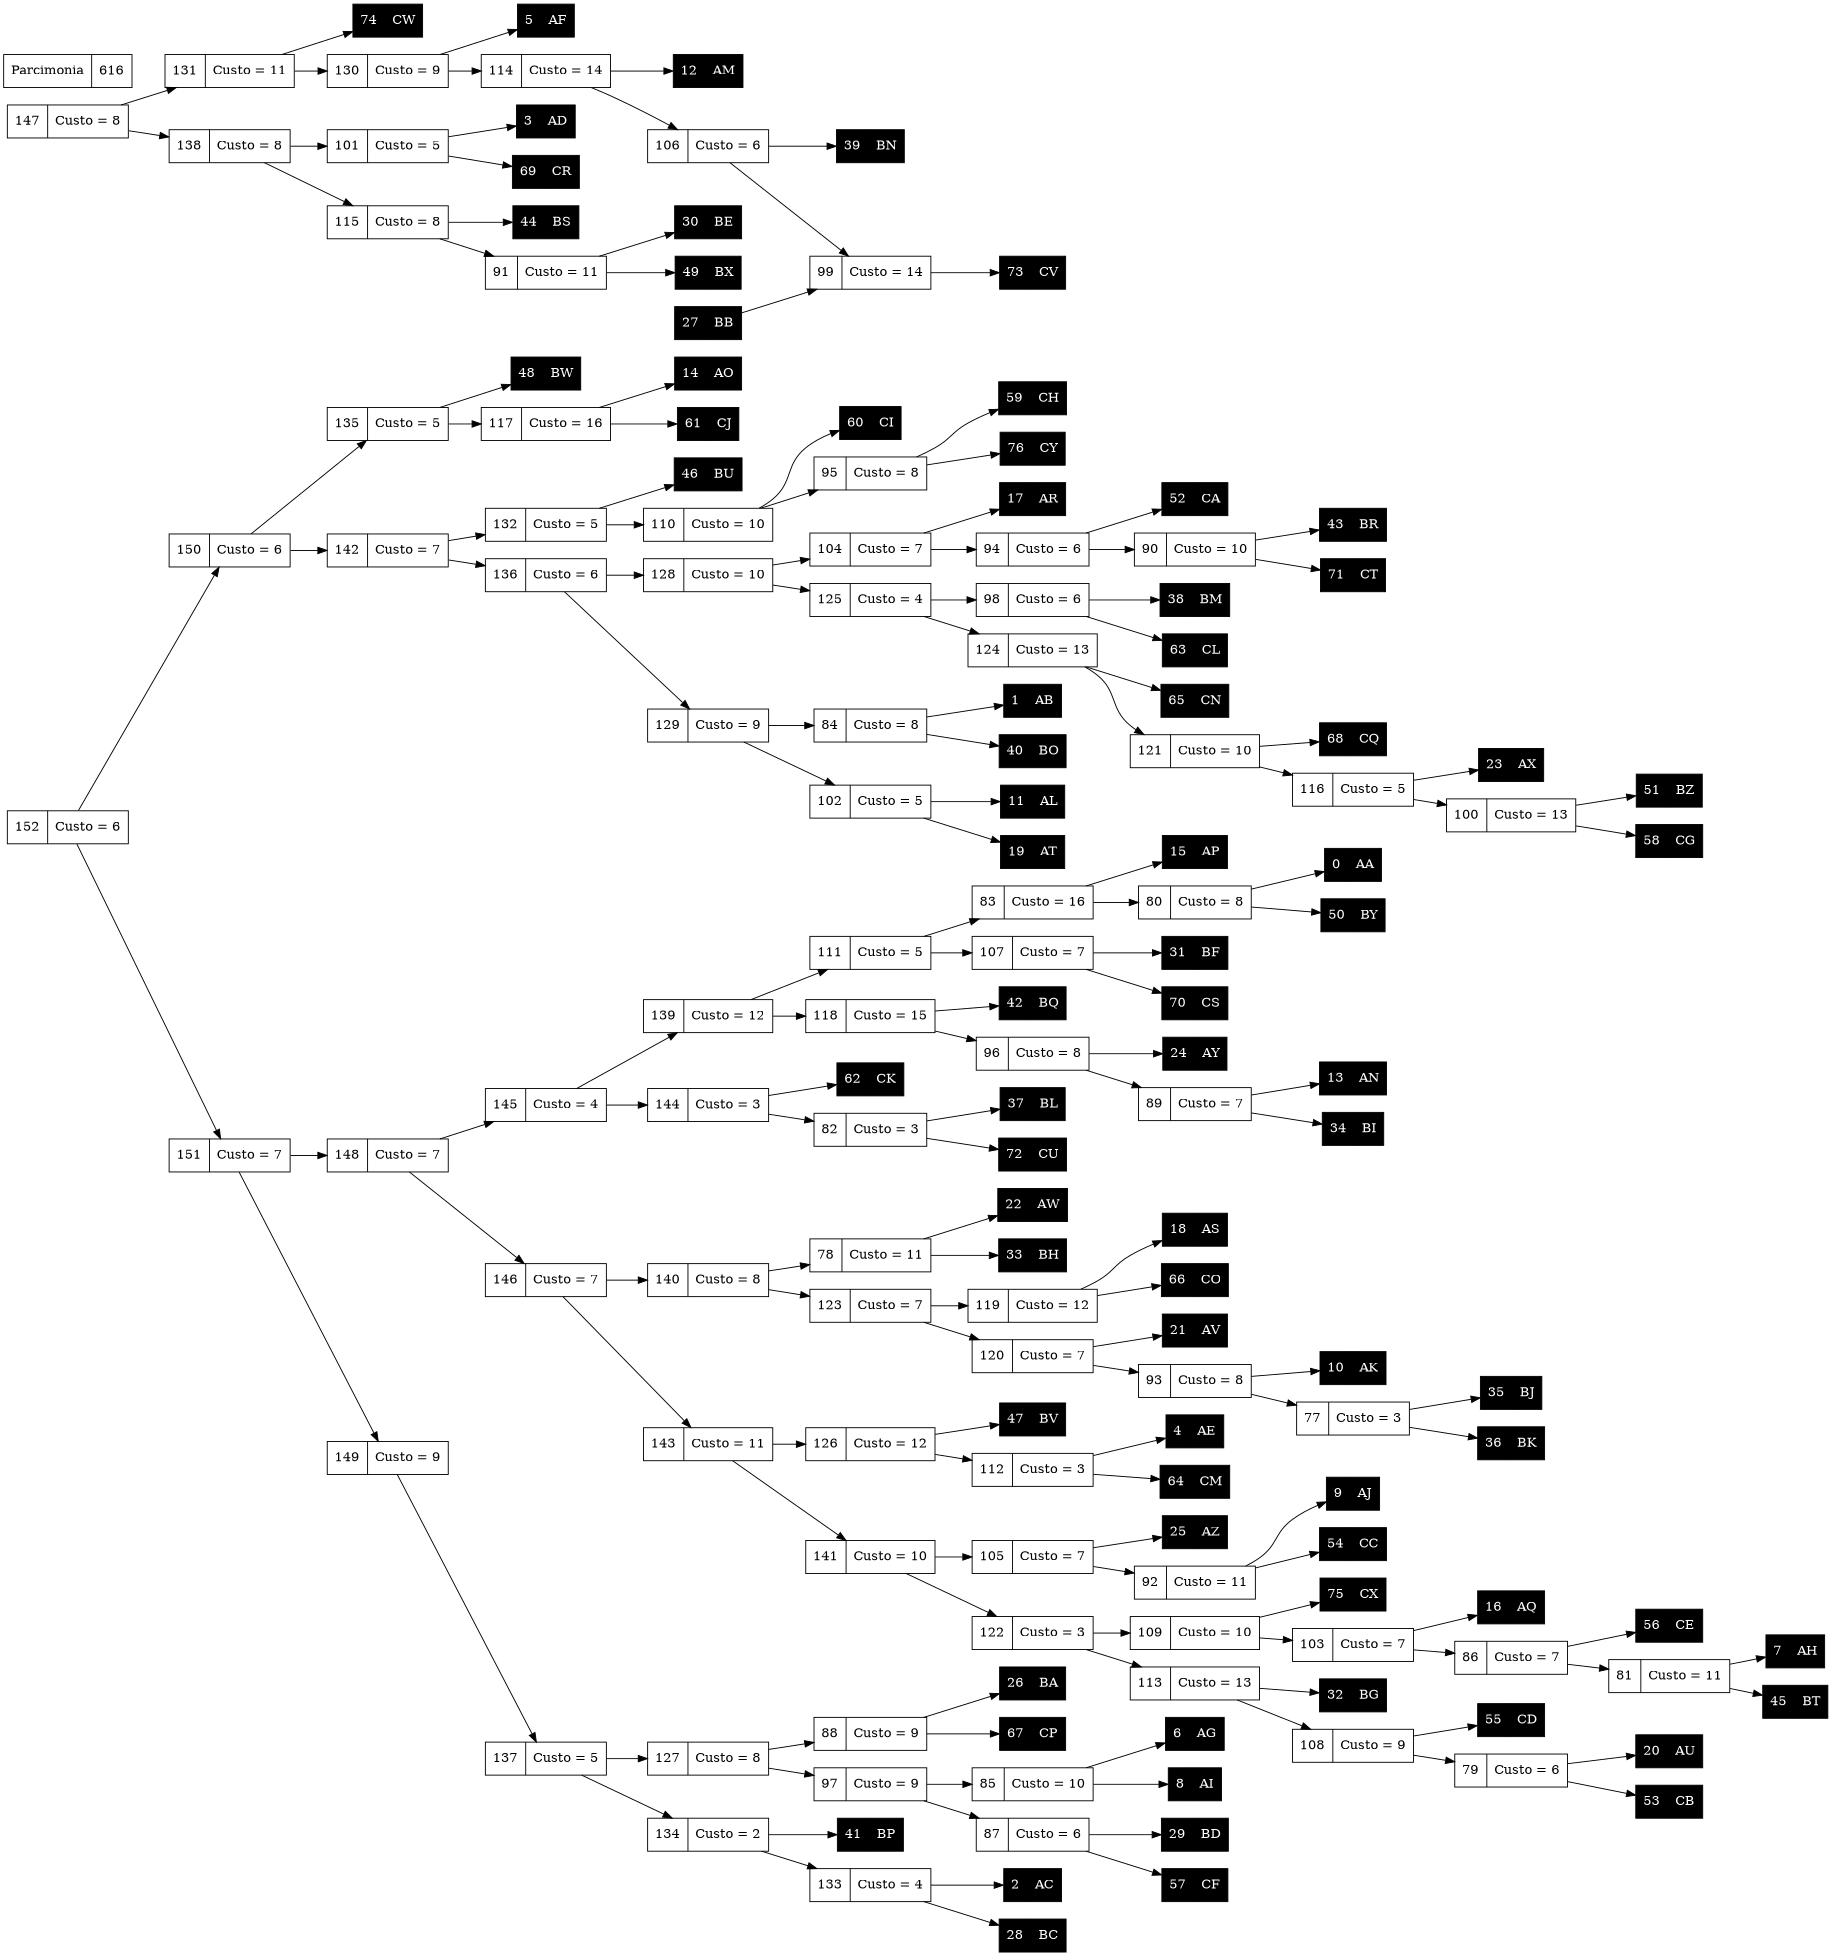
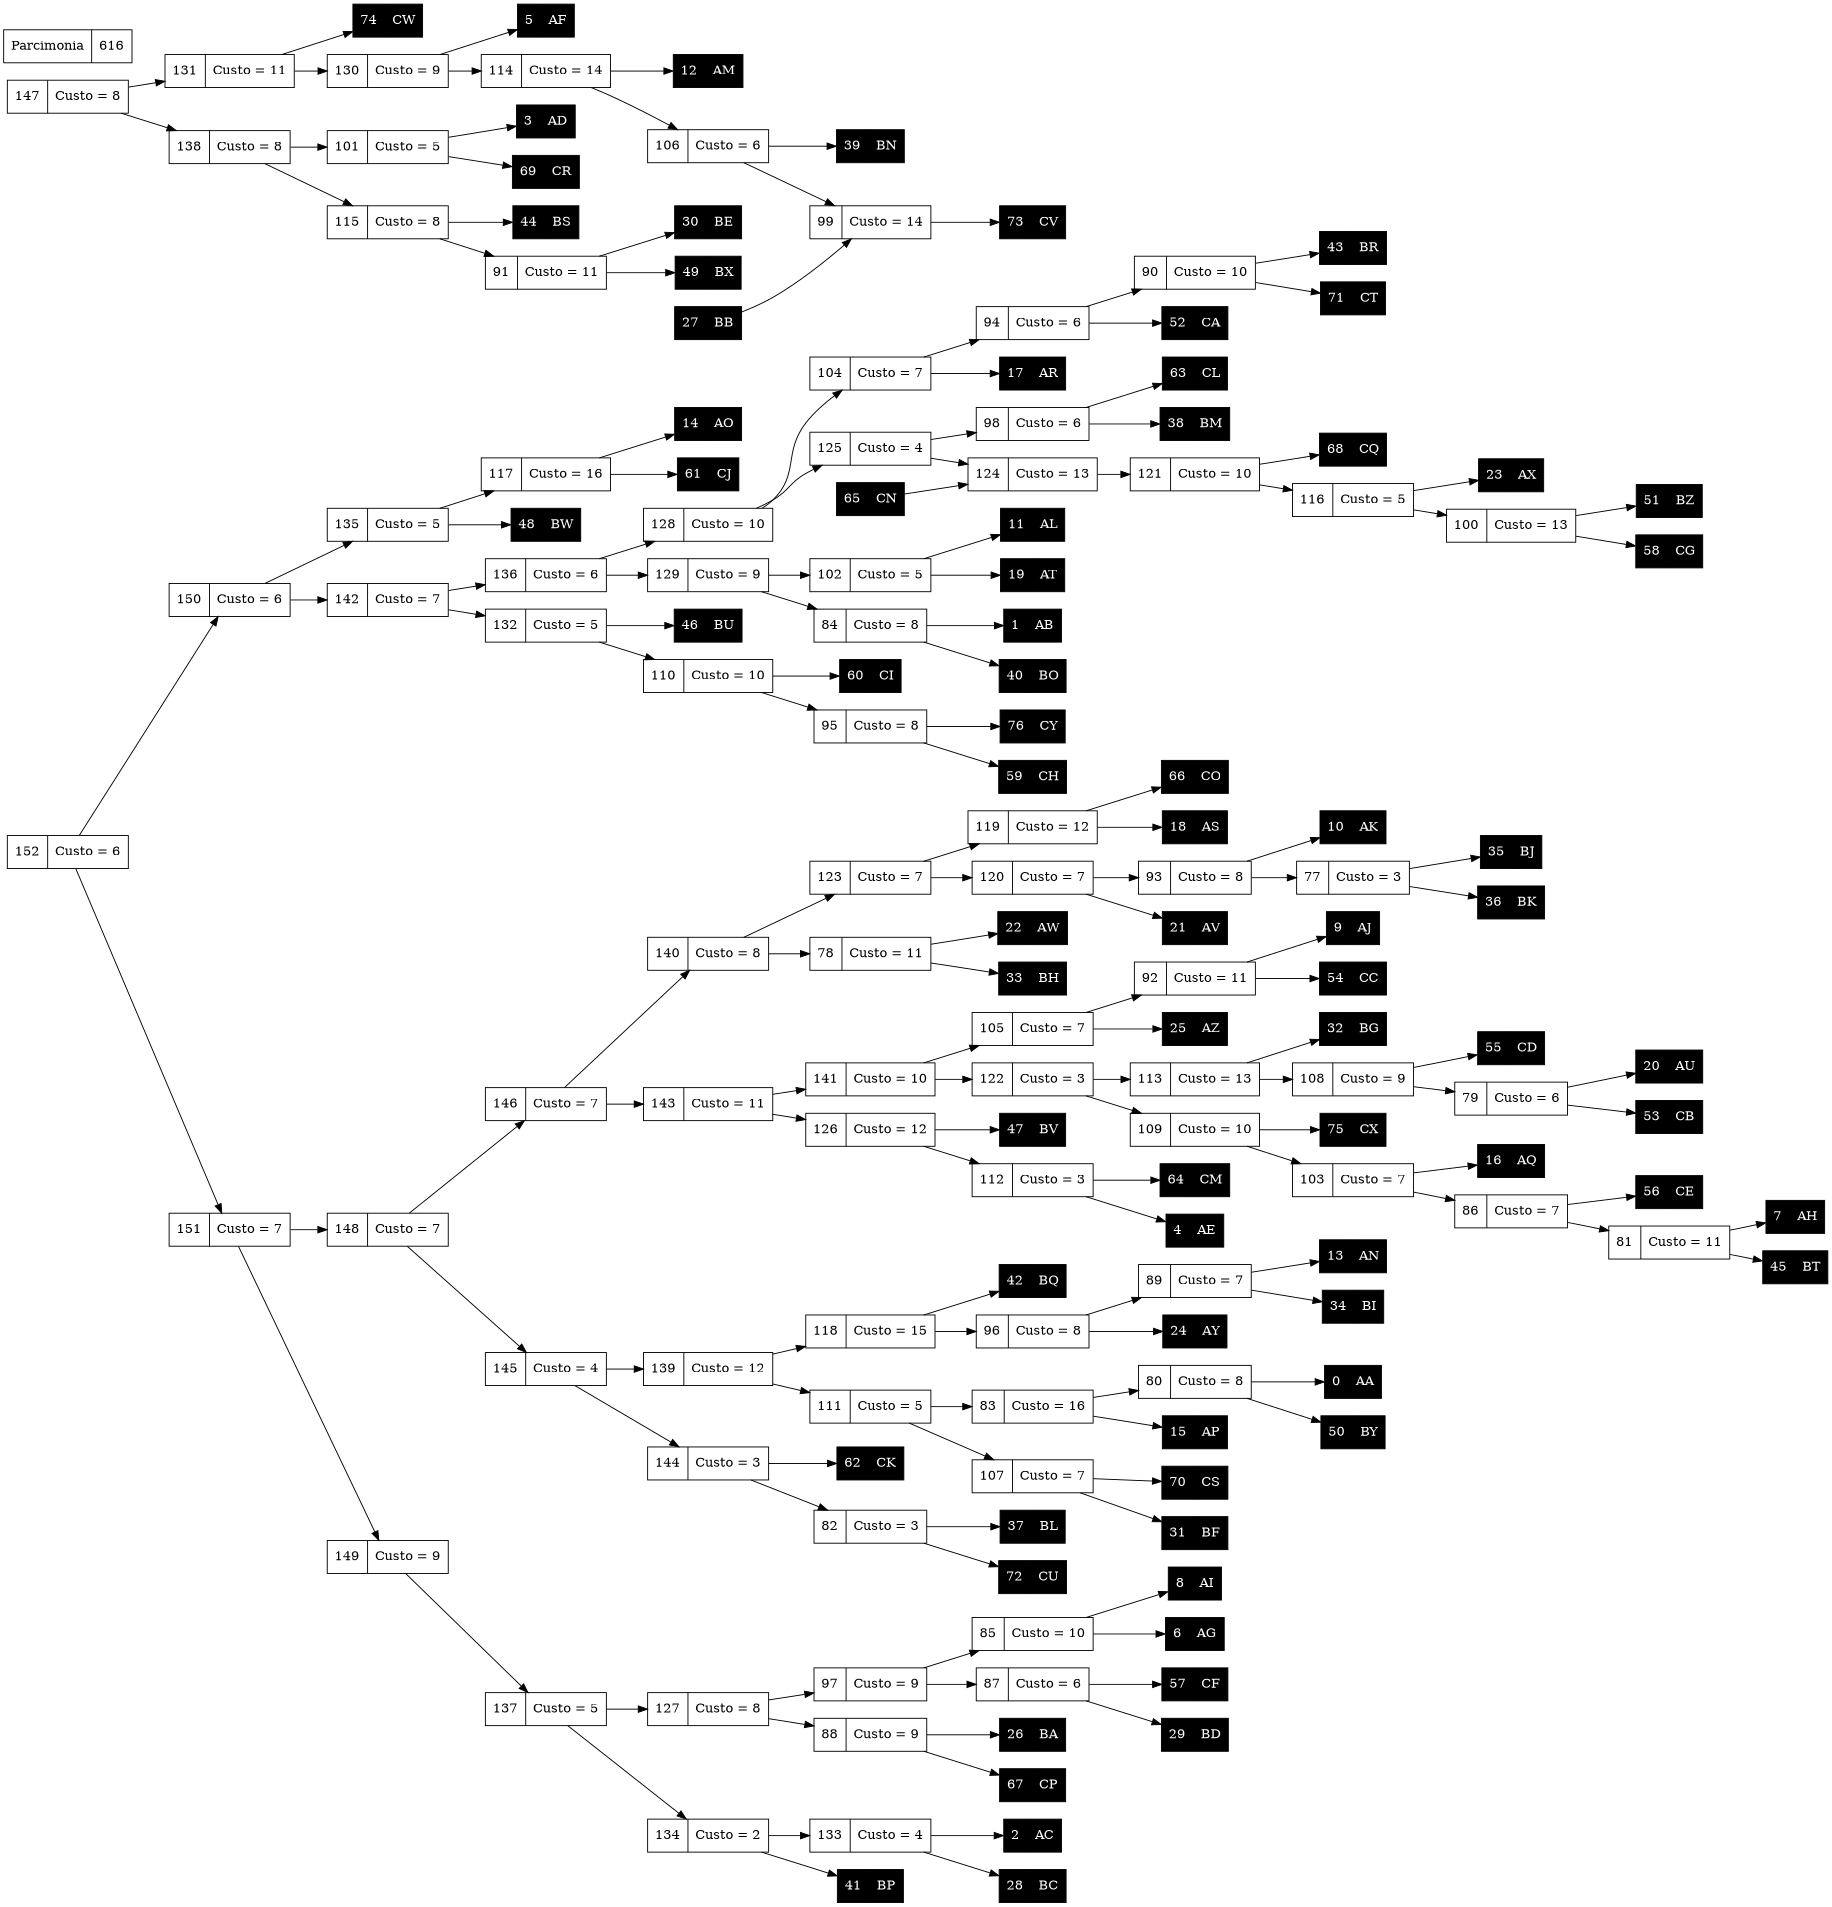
edge "124" -> "65": reversed
